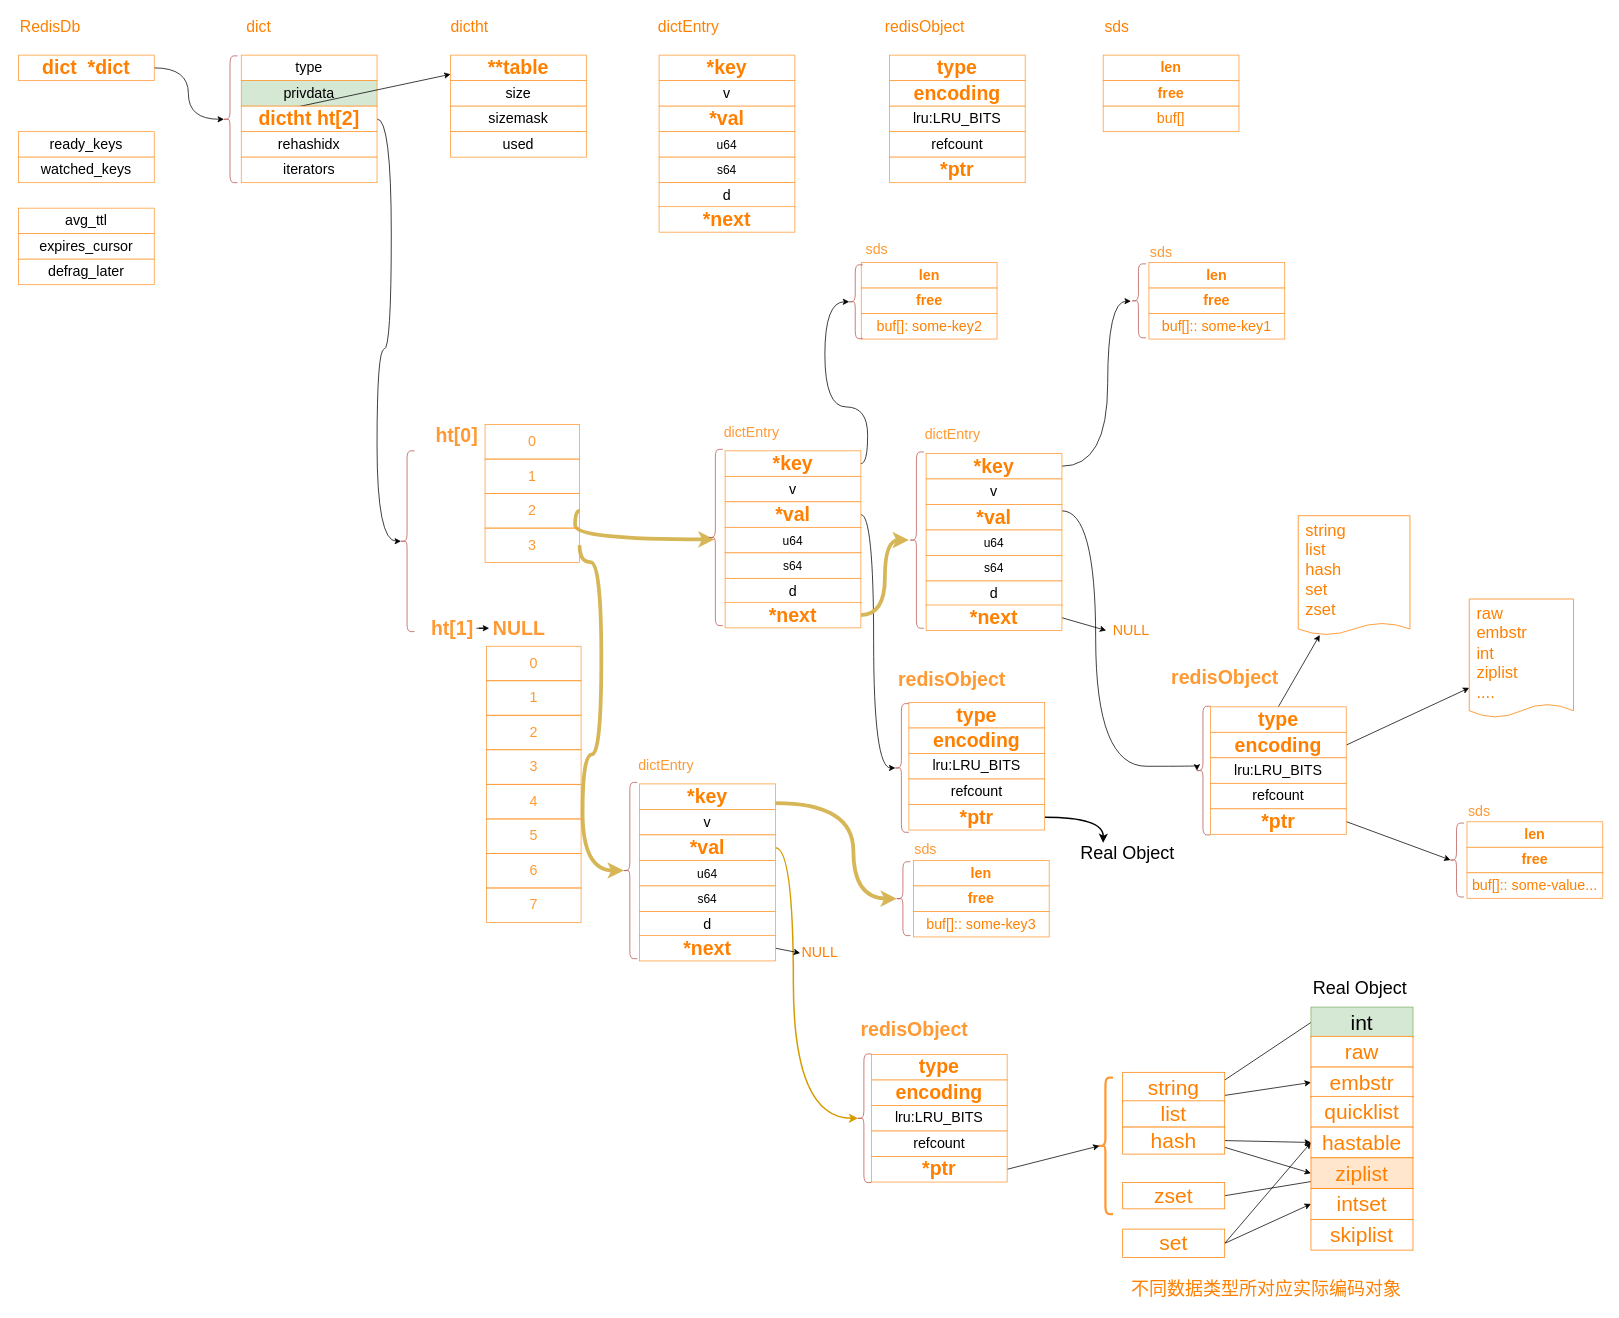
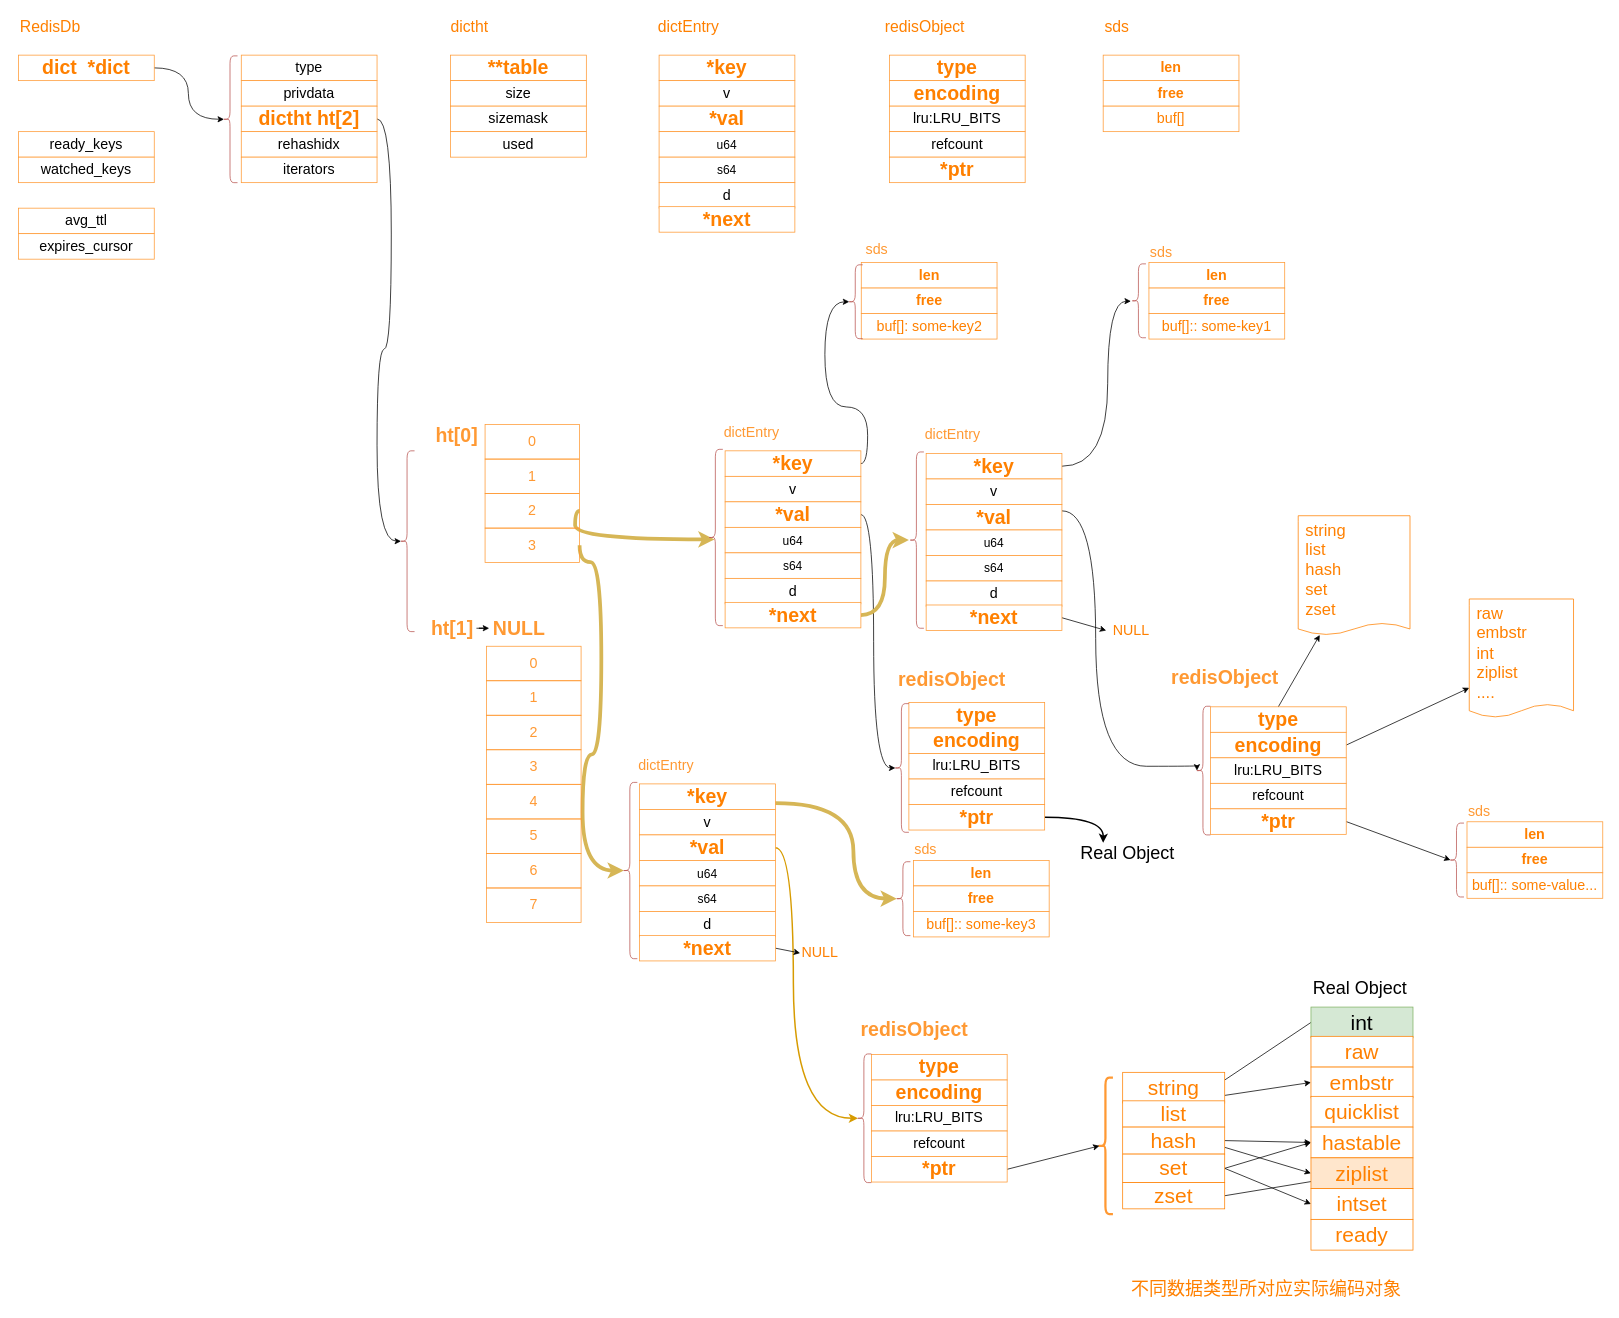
node "dict": removed
edge "dictht ht[2]" -> "**table": removed
node "privdata": fillcolor #d5e8d4 -> #ffffff
node "defrag_later": removed
node "skiplist": label "skiplist" -> "ready"
node "set": moved (1173, 1243) -> (1173, 1168)
